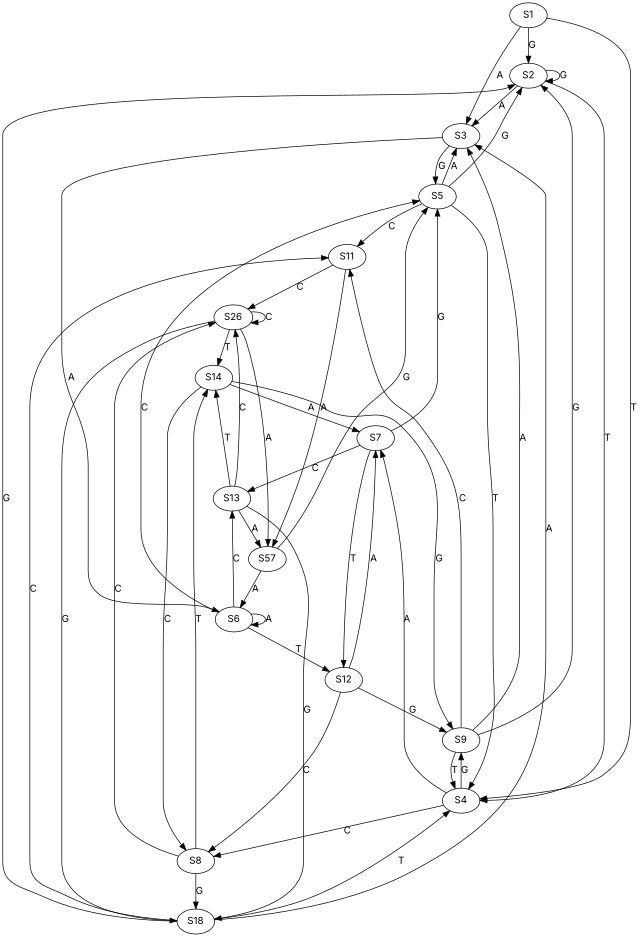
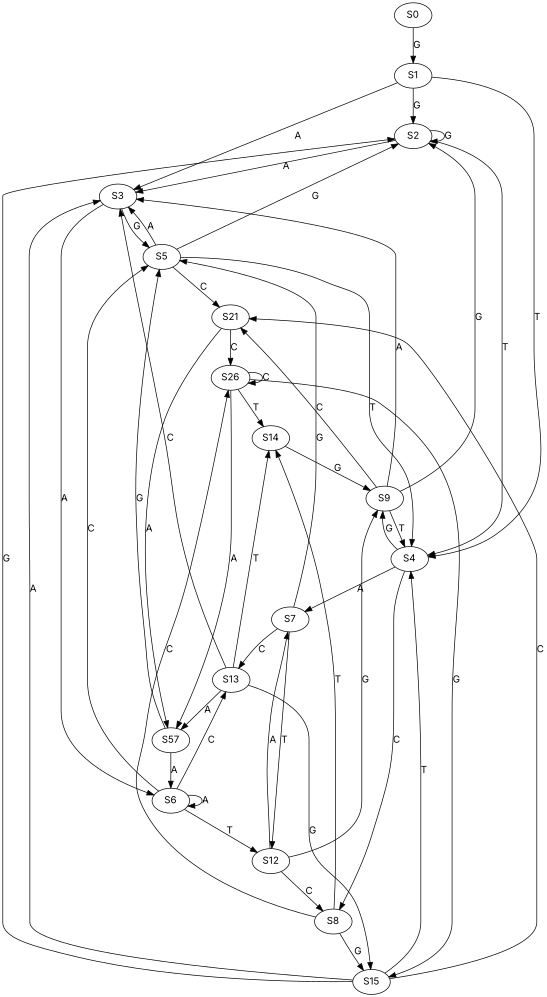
node "S0": added
node "S11": label "S11" -> "S21"
edge "S14" -> "S7": removed, label "A"
edge "S13" -> "S26": now "S13" -> "S3"
edge "S14" -> "S8": removed, label "C"
node "S18": label "S18" -> "S15"
